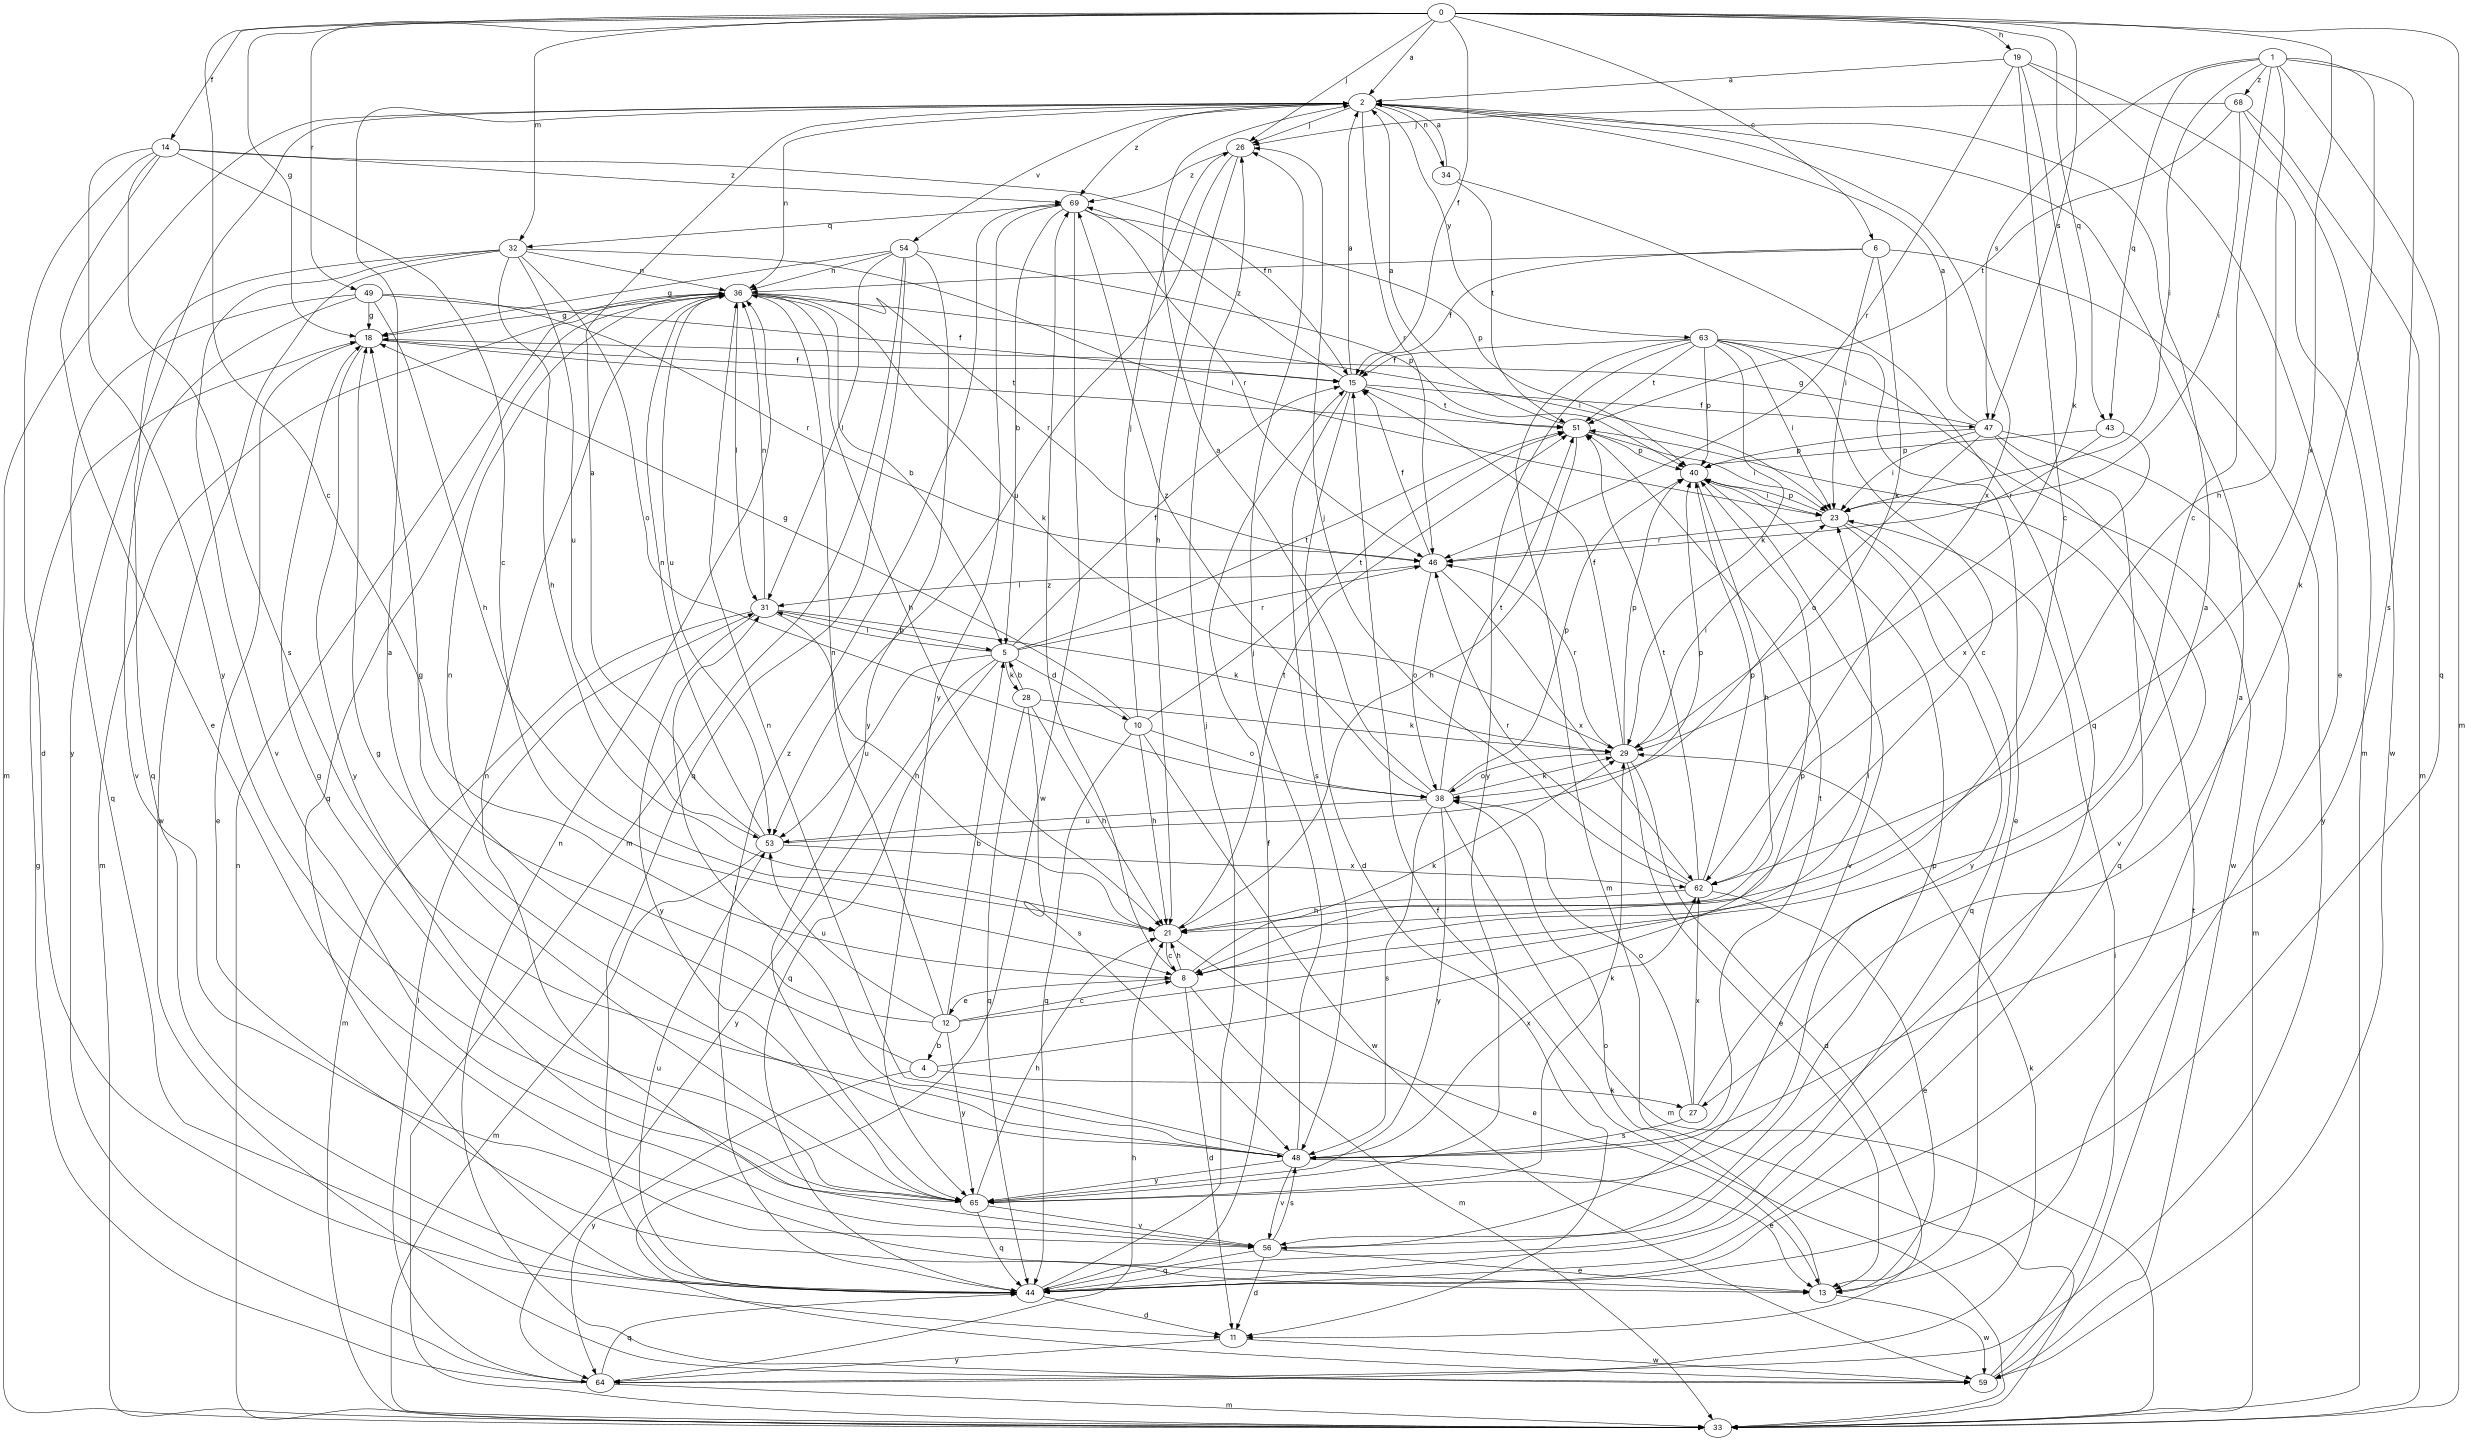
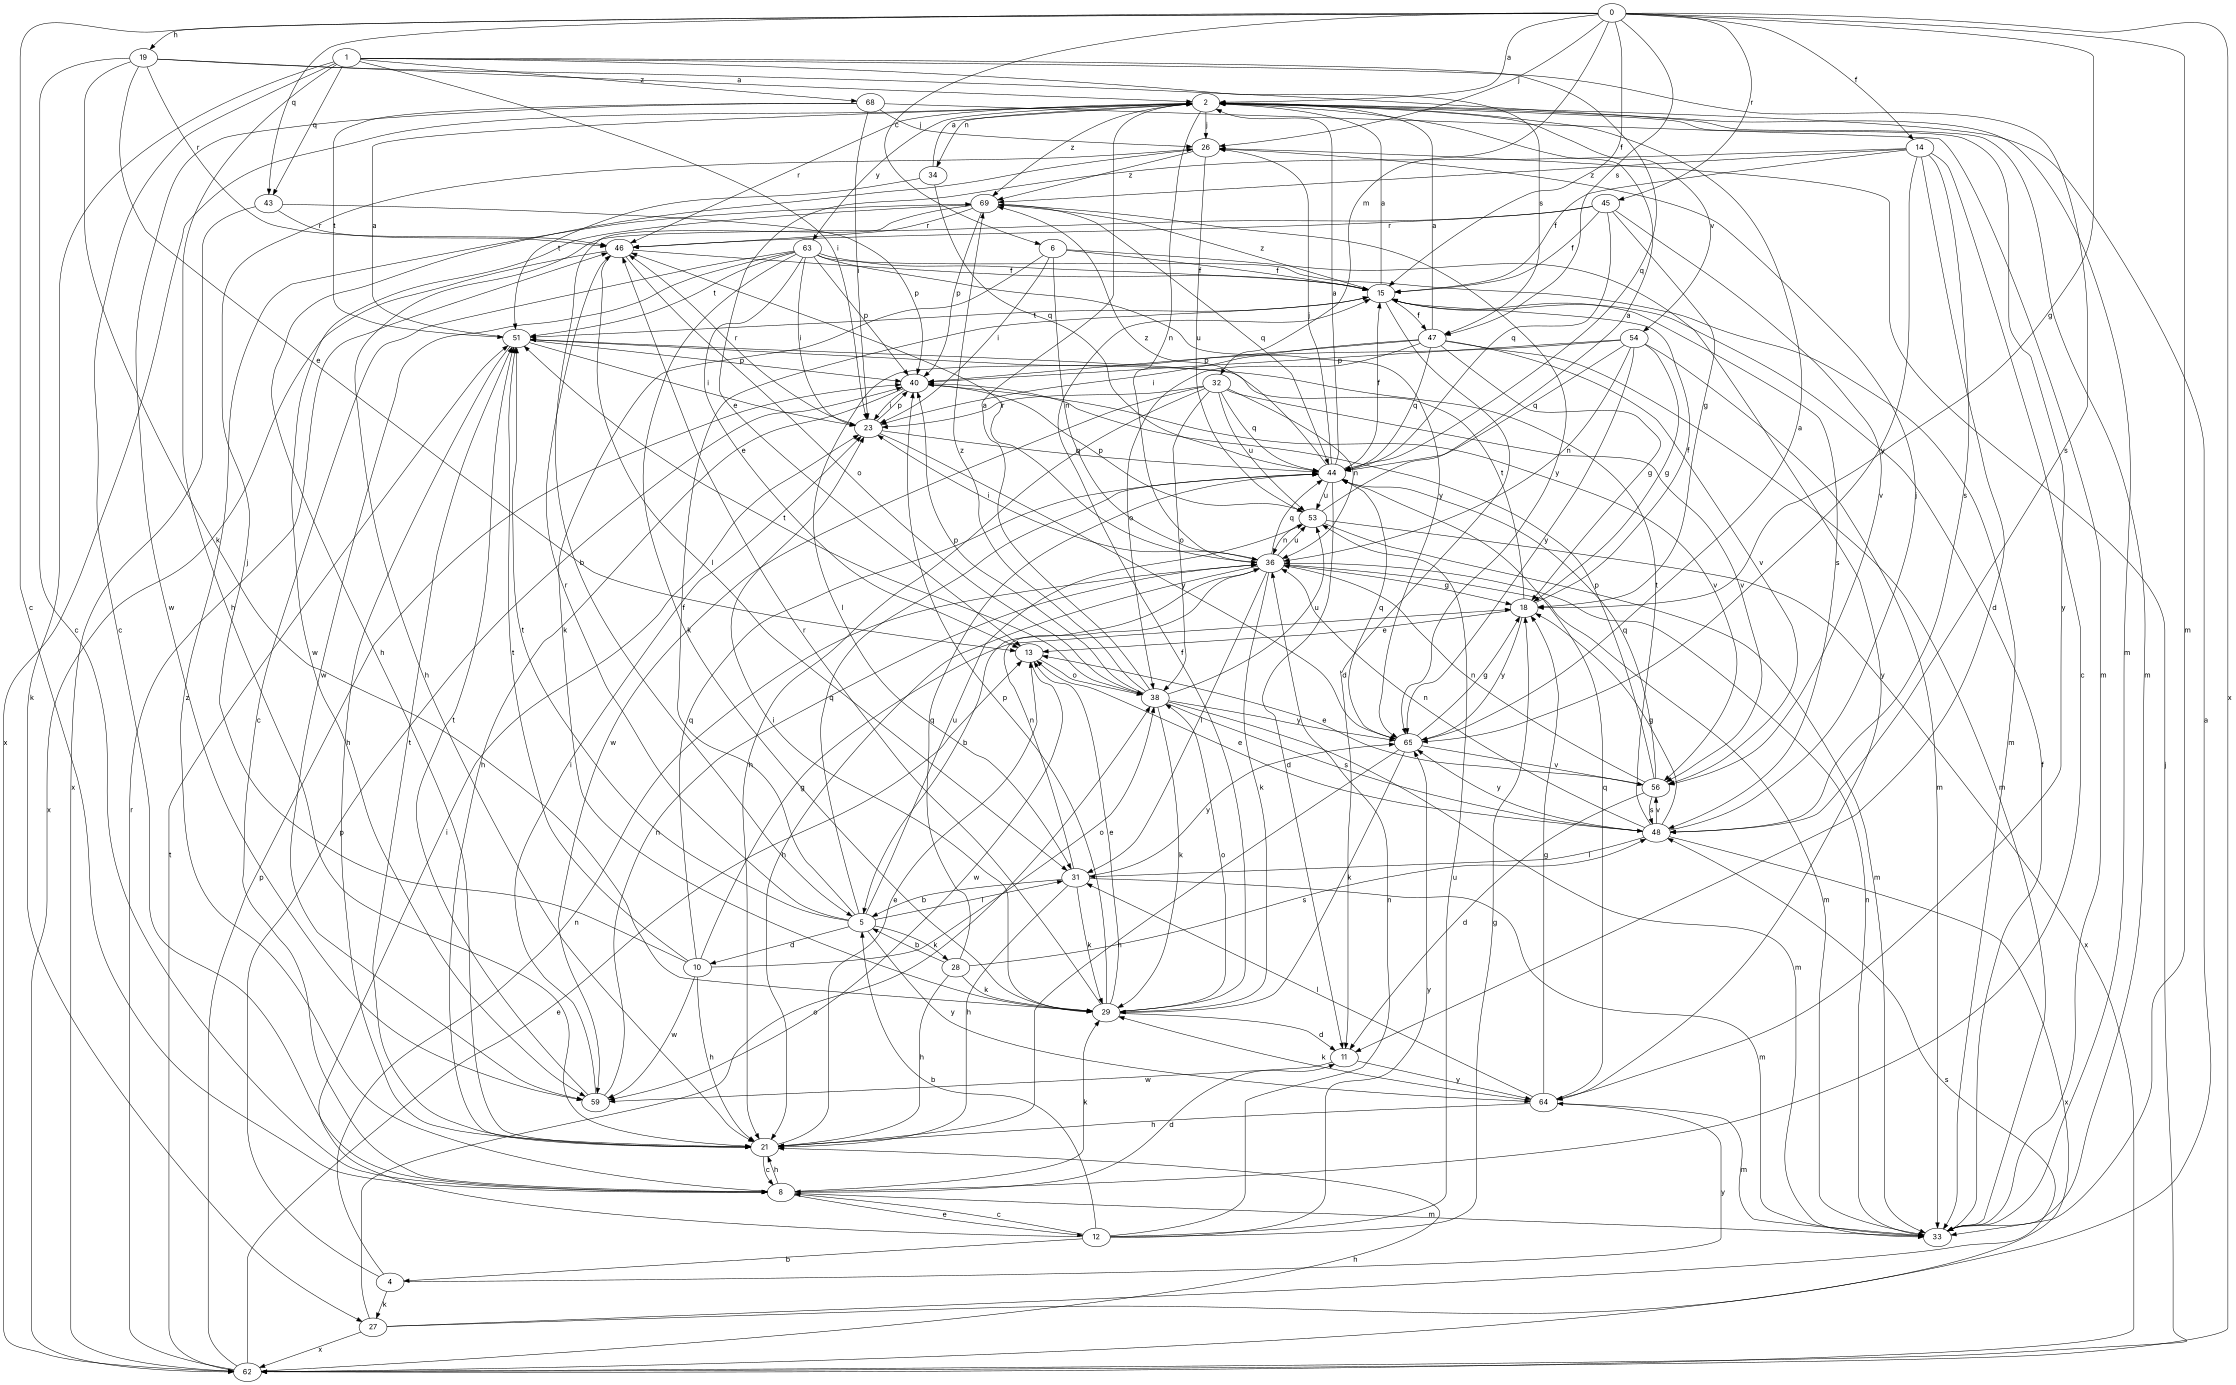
edge "69" -> "32": now "69" -> "44"
node "49": label "49" -> "45"
